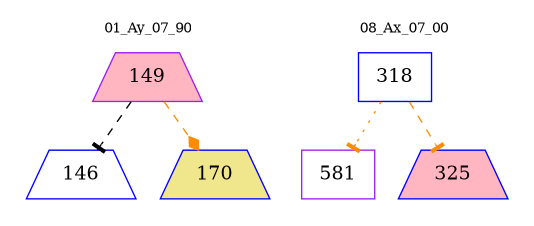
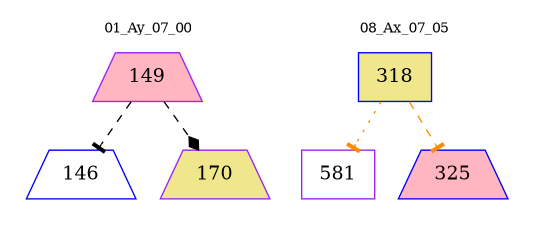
cluster "01_Ay_07_90": label "01_Ay_07_90" -> "01_Ay_07_00"
cluster "08_Ax_07_00": label "08_Ax_07_00" -> "08_Ax_07_05"
node "318": fillcolor white -> khaki
edge "149" -> "170": color darkorange -> black
node "170": color blue -> purple
